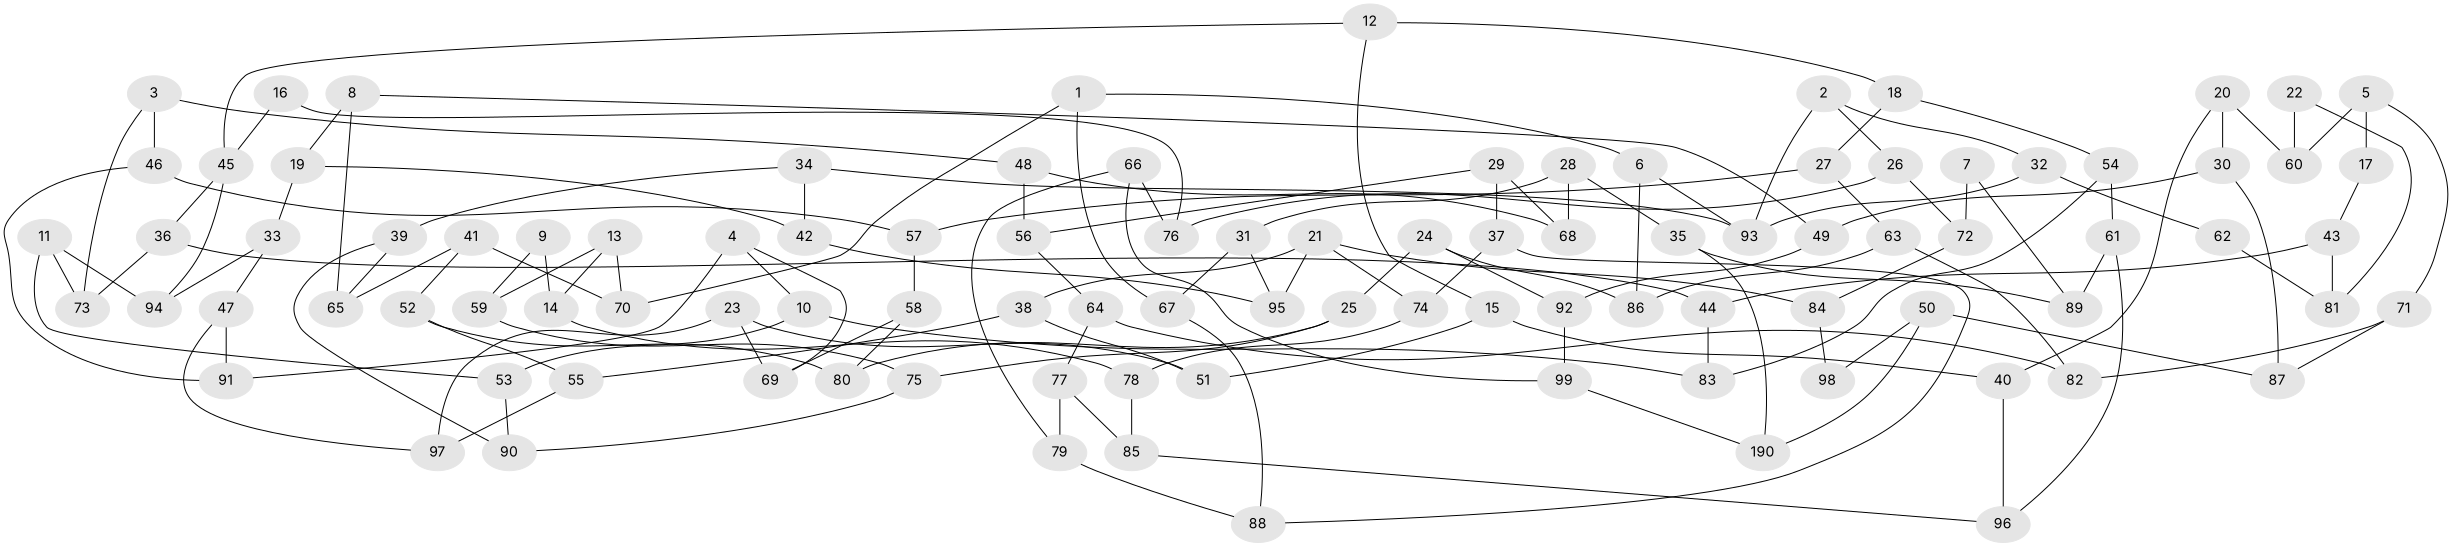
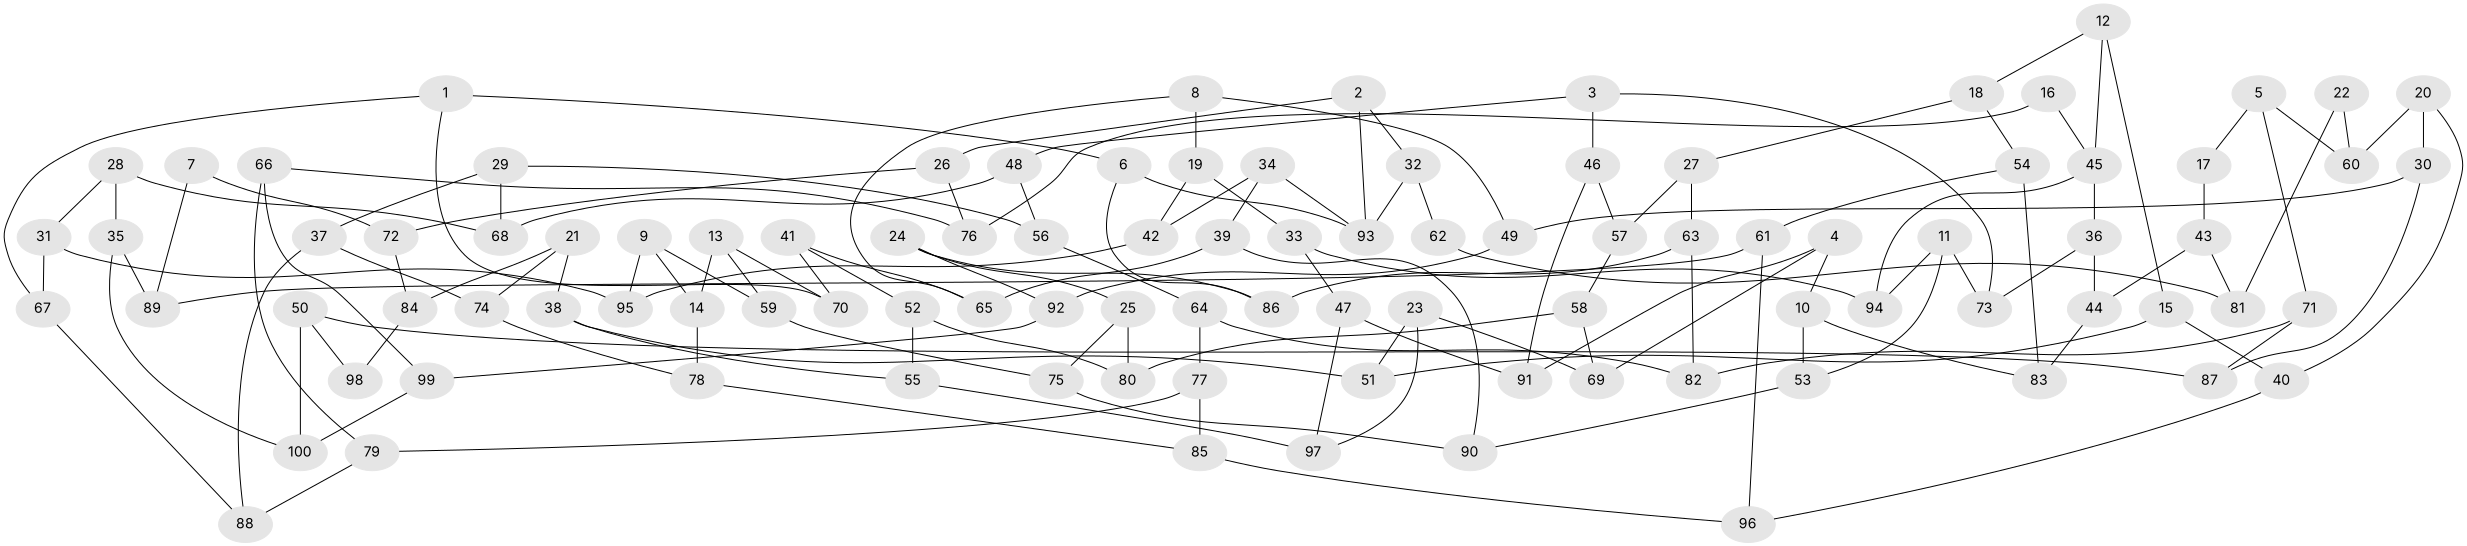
edge "21" -- "95": now "9" -- "95"
node "190": label "190" -> "100"
